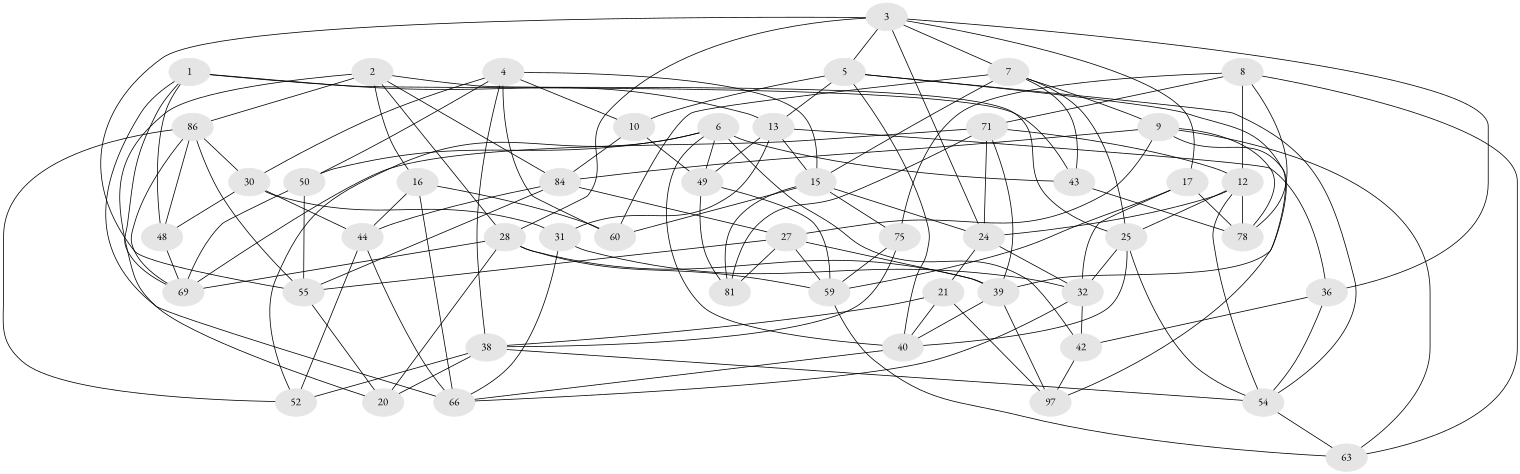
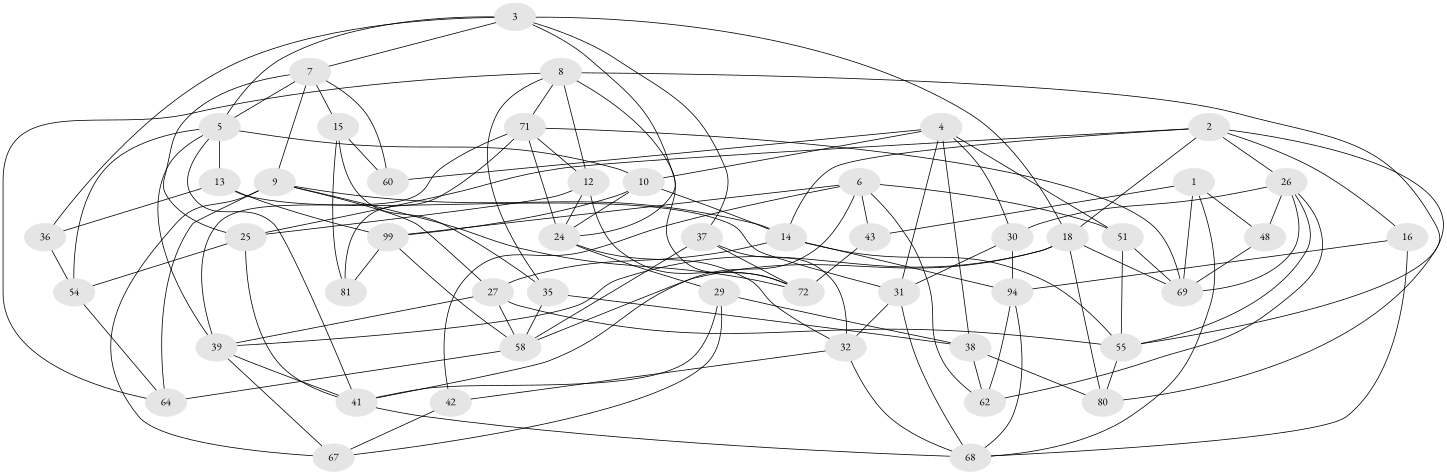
edge "3" -- "55": now "8" -- "55"
edge "4" -- "15": now "4" -- "31"
edge "1" -- "13": removed
edge "7" -- "43": now "7" -- "5"
node "86": label "86" -> "26"
edge "13" -- "15": removed
node "50": label "50" -> "51"
node "84": label "84" -> "14"
node "49": label "49" -> "99"
node "17": label "17" -> "37"
edge "16" -- "60": removed
edge "30" -- "48": removed
edge "15" -- "24": now "10" -- "24"
node "44": label "44" -> "94"
node "28": label "28" -> "18"
node "75": label "75" -> "35"
node "78": label "78" -> "72"
edge "27" -- "81": removed
edge "25" -- "32": removed
node "59": label "59" -> "58"
node "21": label "21" -> "29"
edge "12" -- "54": removed
edge "36" -- "42": removed
node "40": label "40" -> "41"
edge "38" -- "54": removed
node "52": label "52" -> "62"
node "20": label "20" -> "80"
node "66": label "66" -> "68"
node "97": label "97" -> "67"
node "63": label "63" -> "64"
